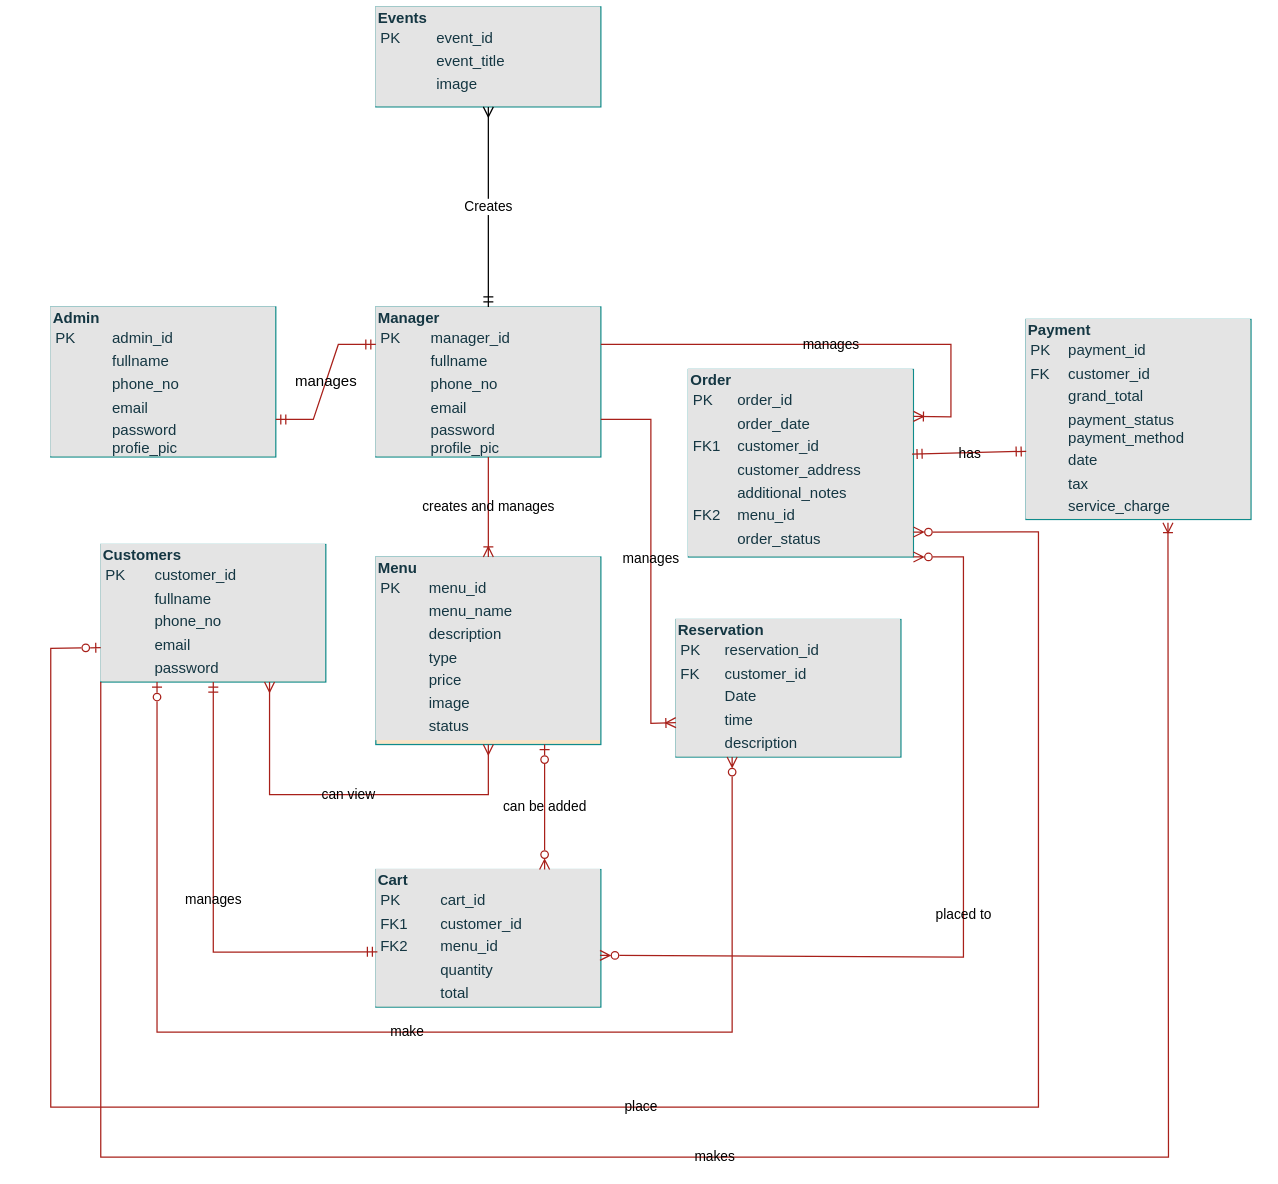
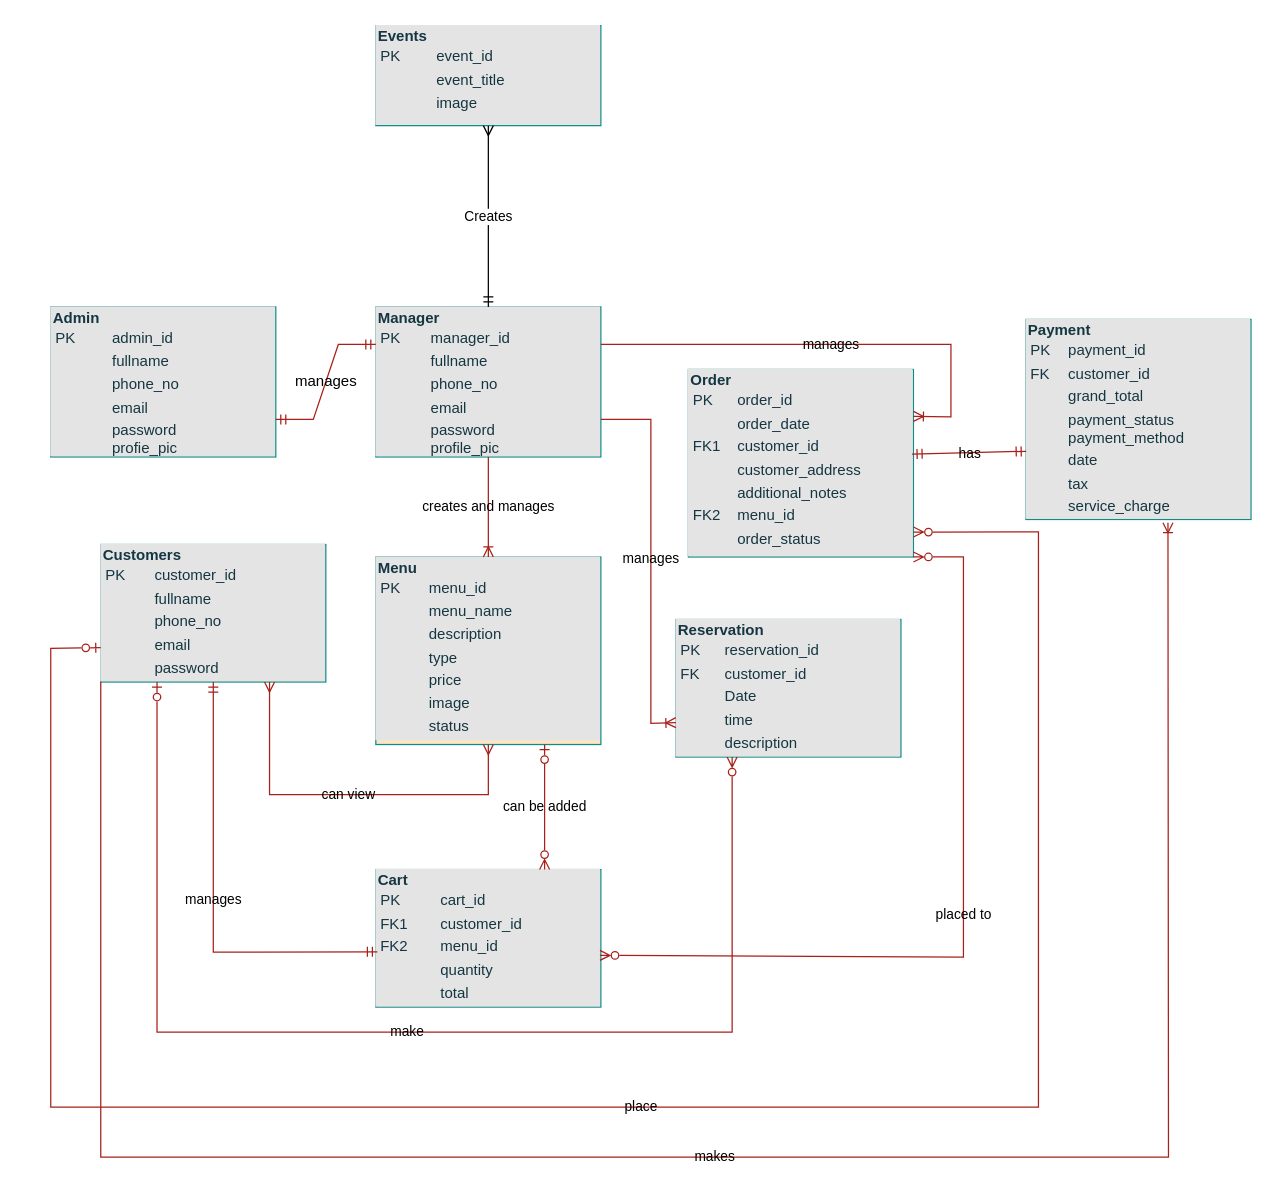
node "EventsPK event_id event_title image": moved (488, 57) -> (488, 76)
